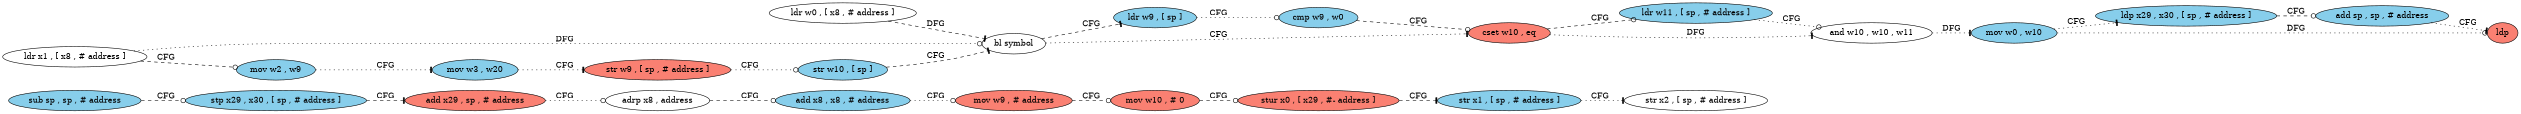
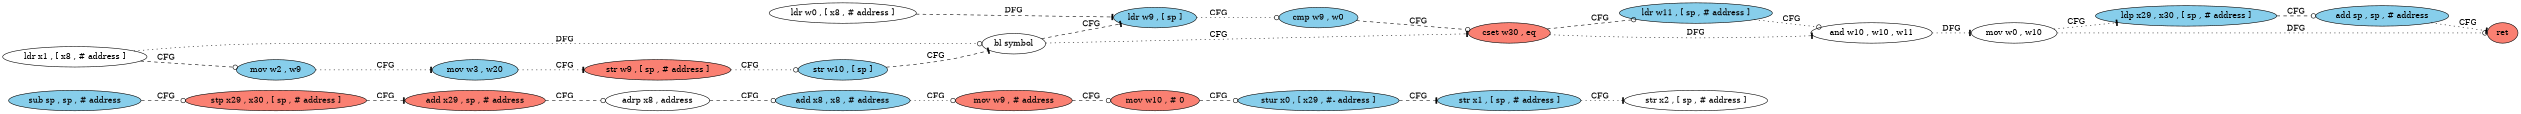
edge "ldr w0 , [ x8 , # address ]" -> "bl symbol": now "ldr w0 , [ x8 , # address ]" -> "ldr w9 , [ sp ]"
node "cset w10 , eq": label "cset w10 , eq" -> "cset w30 , eq"
node "mov w0 , w10": fillcolor skyblue -> white
node "ldp": label "ldp" -> "ret"
node "stp x29 , x30 , [ sp , # address ]": fillcolor skyblue -> salmon
edge "add x29 , sp , # address" -> "adrp x8 , address": style dotted -> dashed
node "stur x0 , [ x29 , #- address ]": fillcolor salmon -> skyblue
